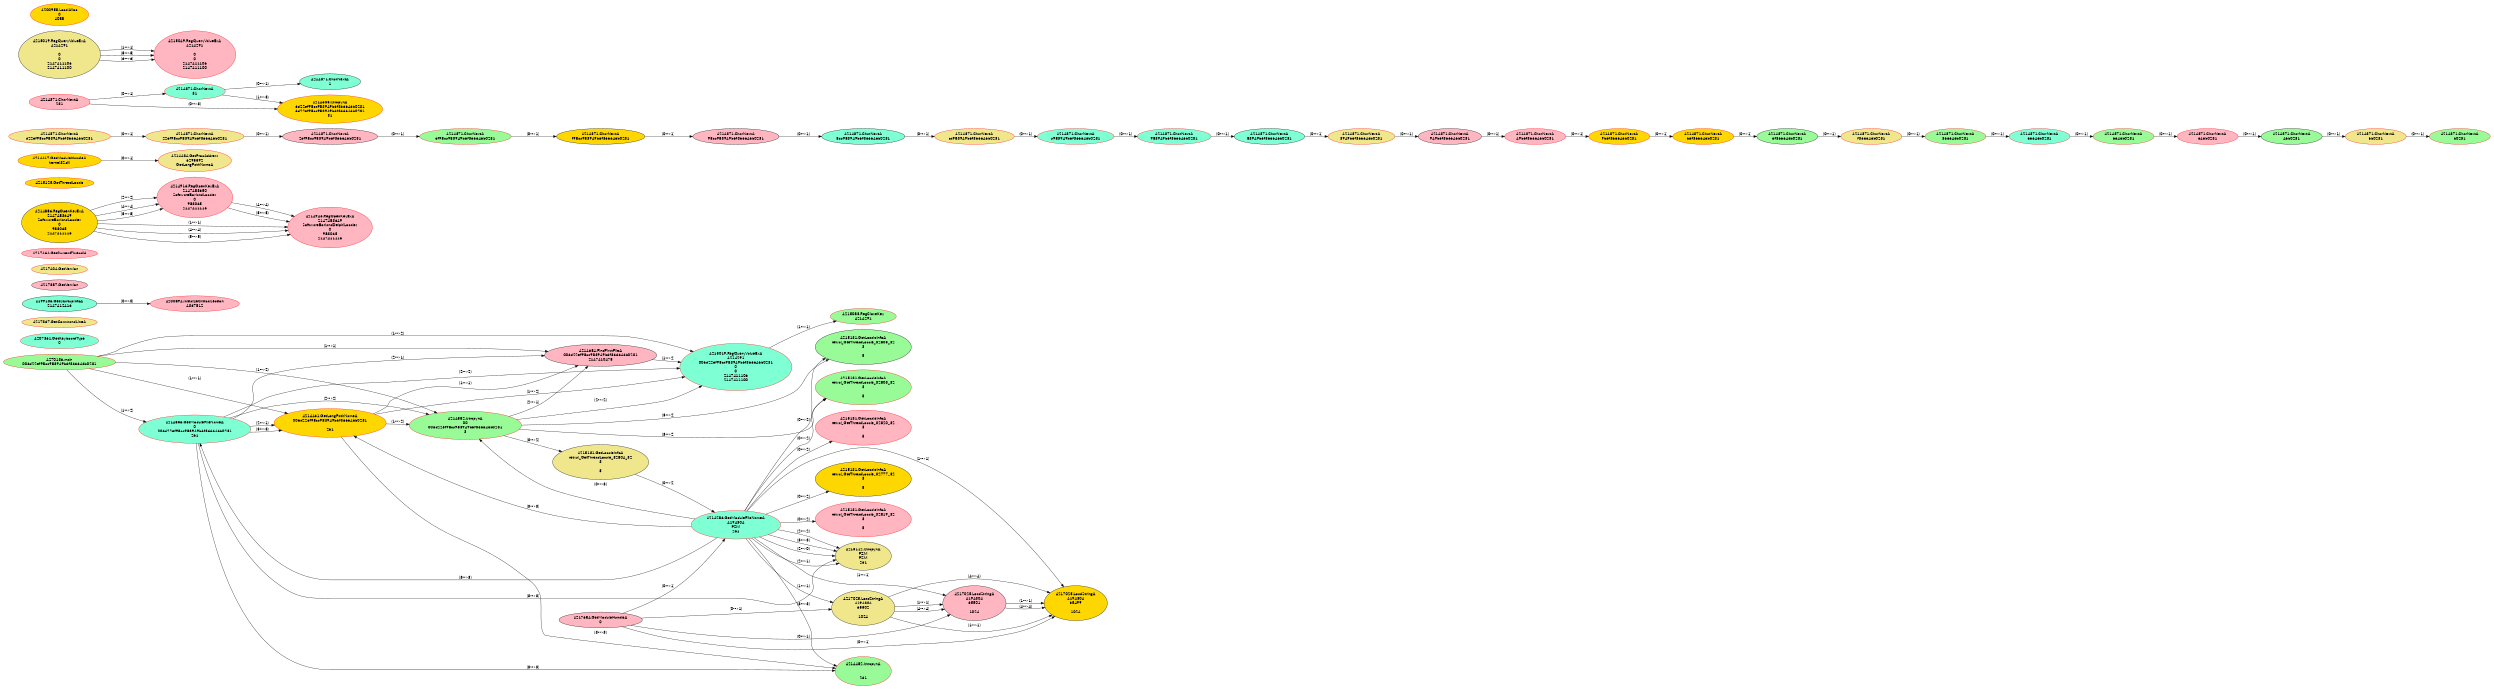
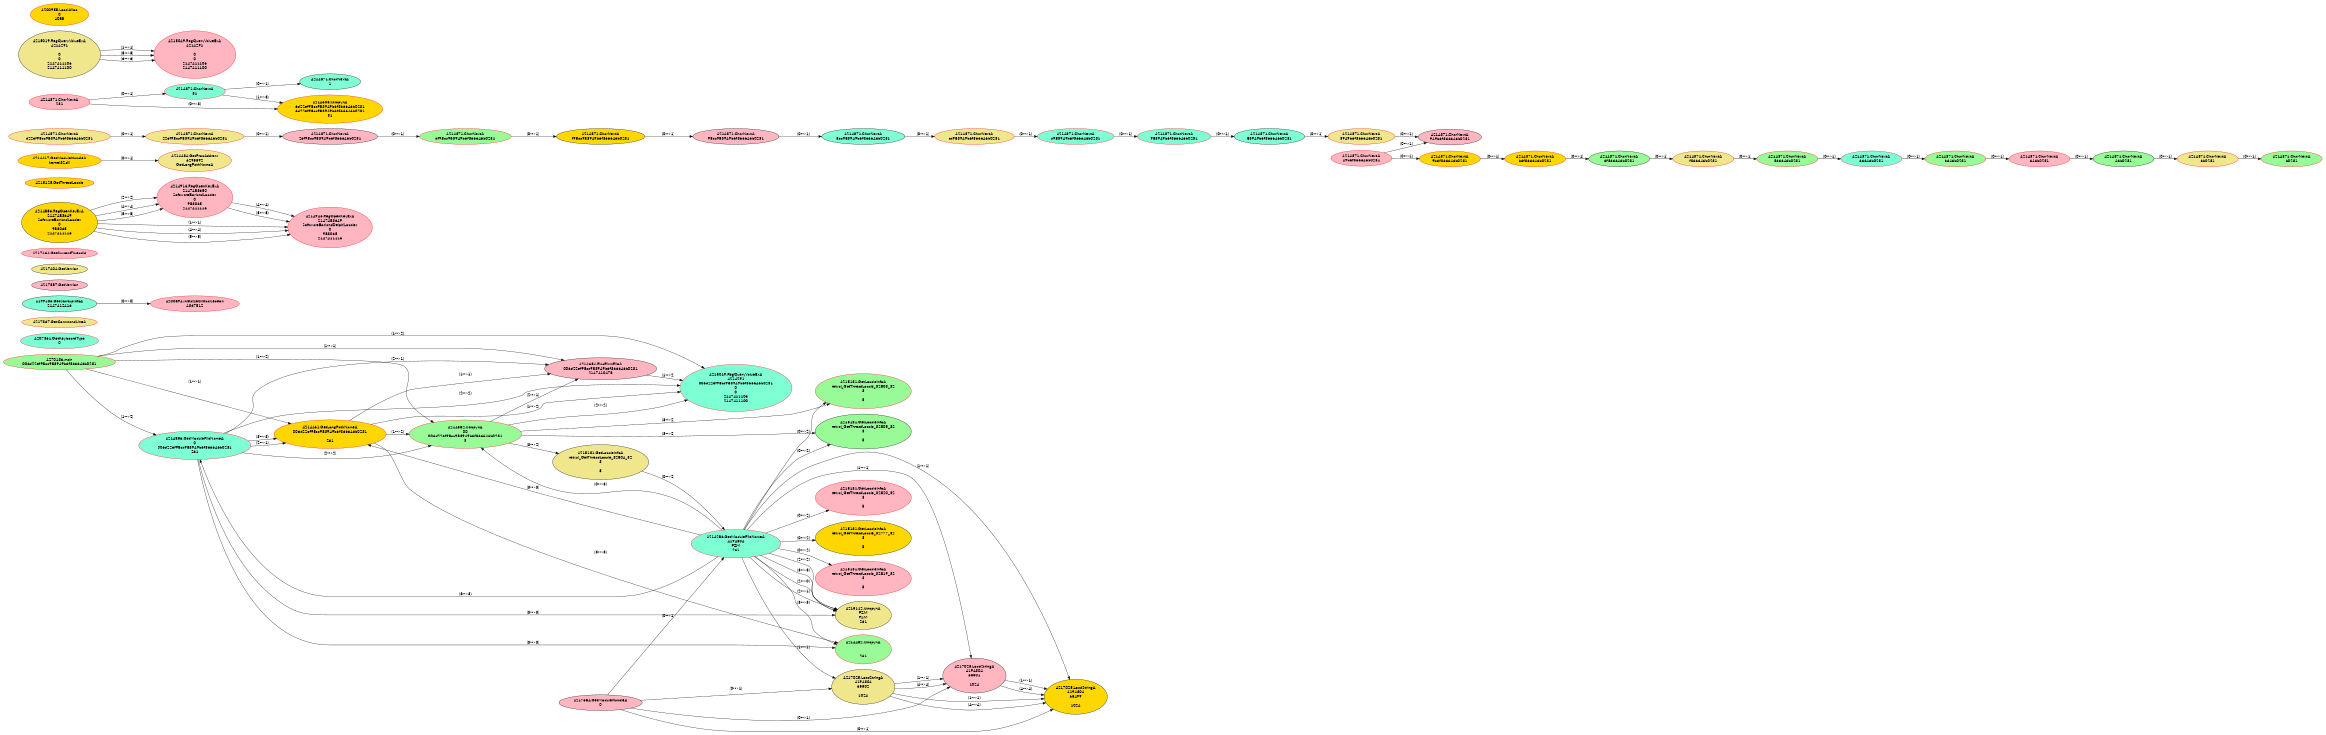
edge "4214371.CharNextA 949b6f366646b0231" -> "4214371.CharNextA 49b6f366646b0231": reversed
node "4217404.GetVersion": color red -> black
node "4215083.RegCloseKey 4214291": removed
